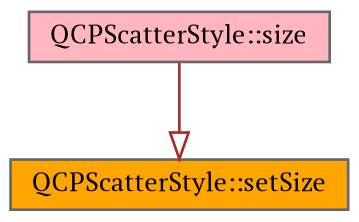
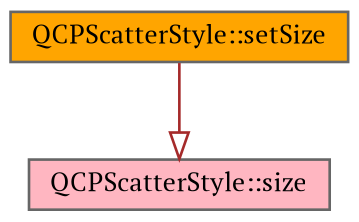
edge "QCPScatterStyle::size" -> "QCPScatterStyle::setSize": reversed
